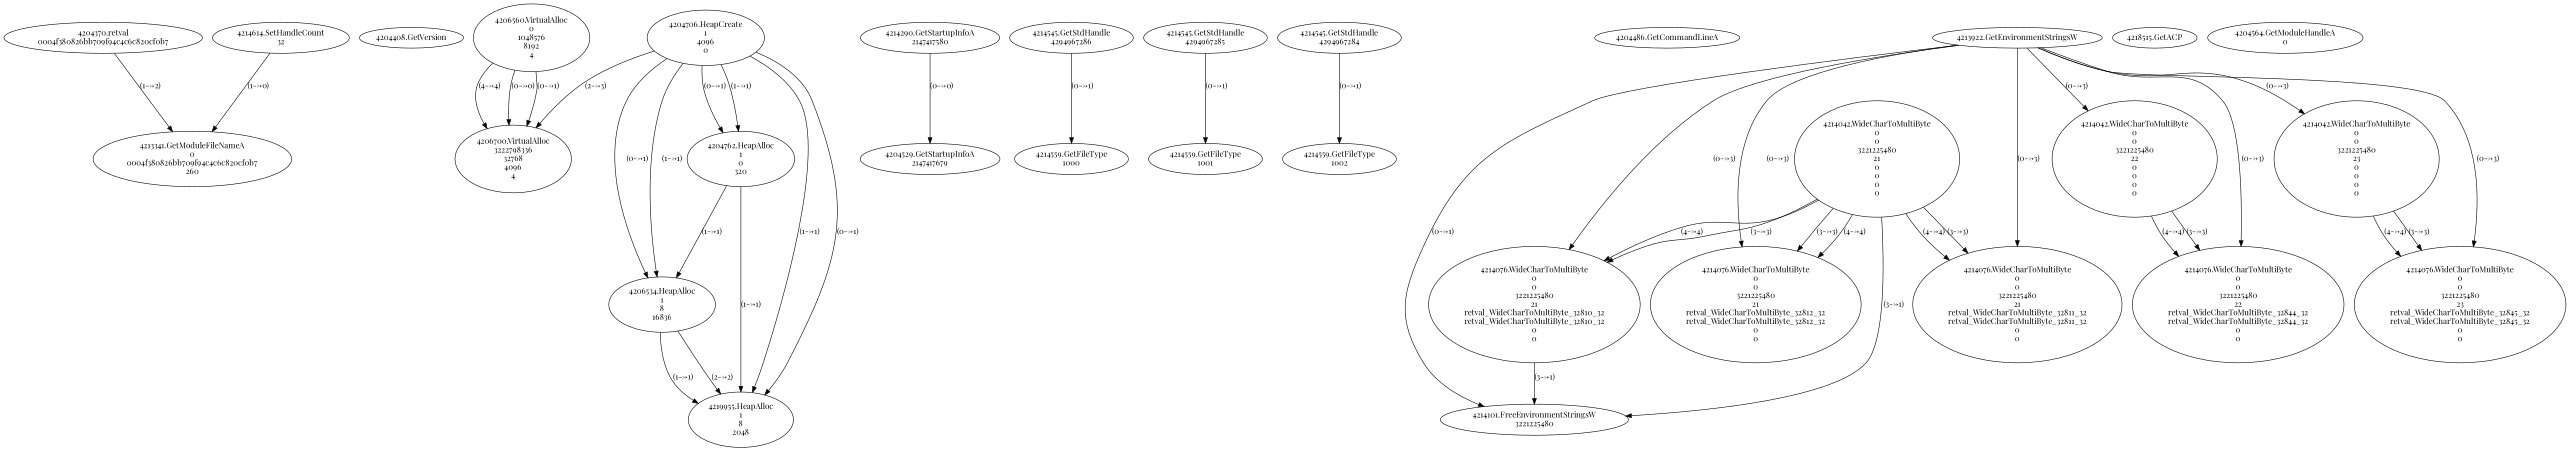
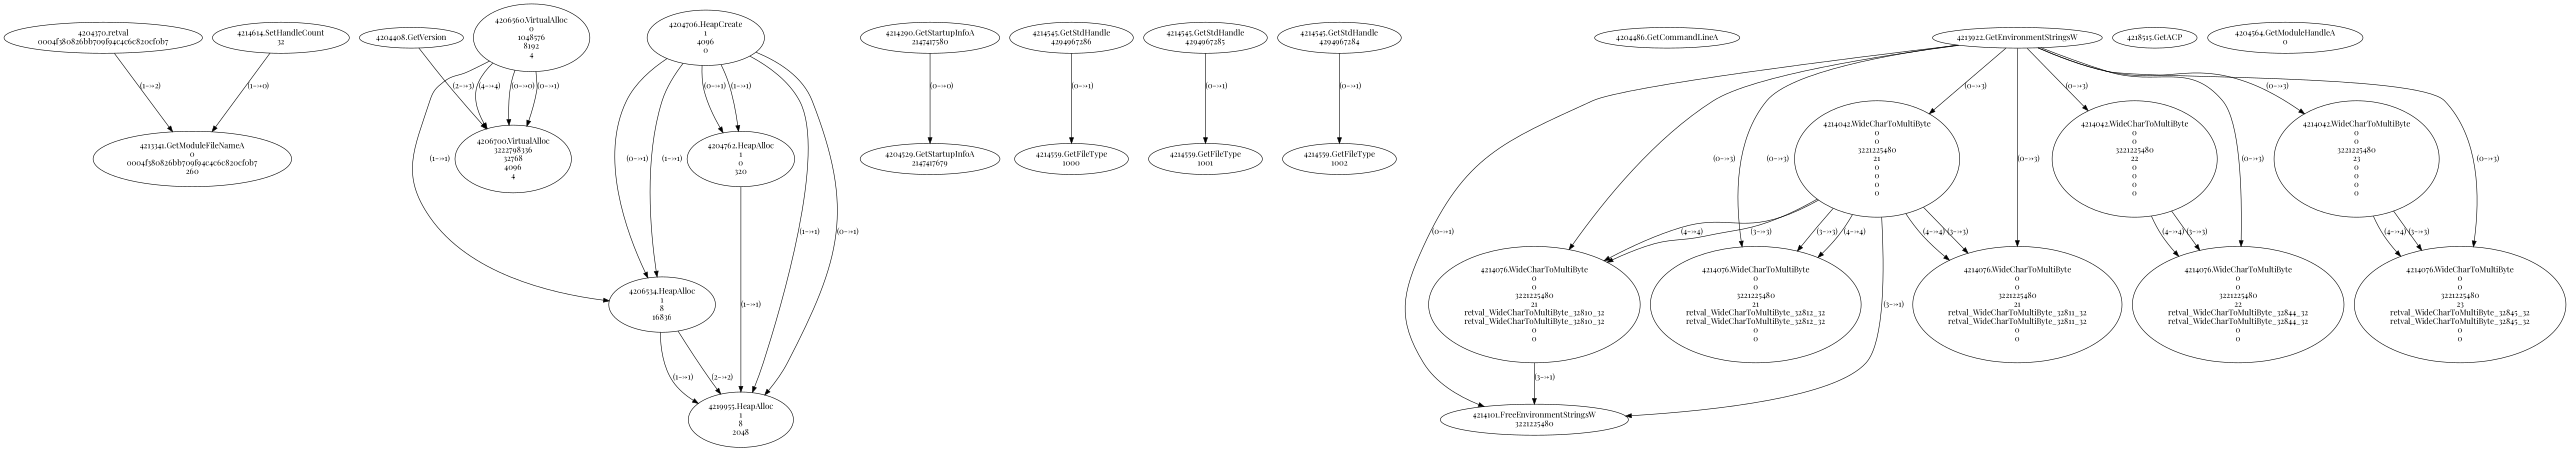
edge "4204706.HeapCreate 1 4096 0" -> "4206700.VirtualAlloc 3222798336 32768 4096 4": now "4204408.GetVersion" -> "4206700.VirtualAlloc 3222798336 32768 4096 4"
edge "4213922.GetEnvironmentStringsW" -> "4214042.WideCharToMultiByte 0 0 3221225480 21 0 0 0 0": added, label "(0-->3)"
edge "4204762.HeapAlloc 1 0 320" -> "4206534.HeapAlloc 1 8 16836": now "4206560.VirtualAlloc 0 1048576 8192 4" -> "4206534.HeapAlloc 1 8 16836"
